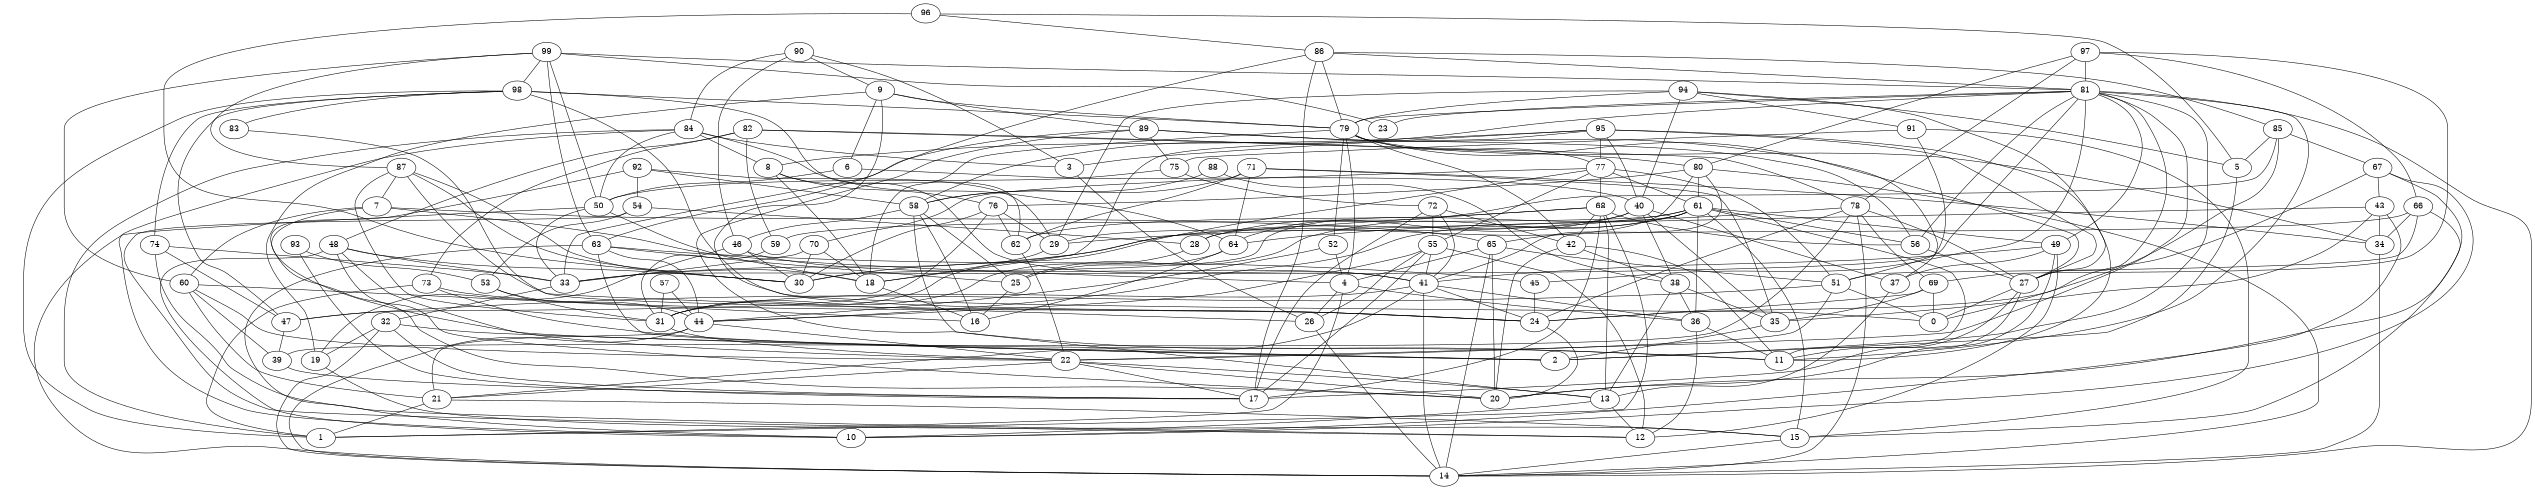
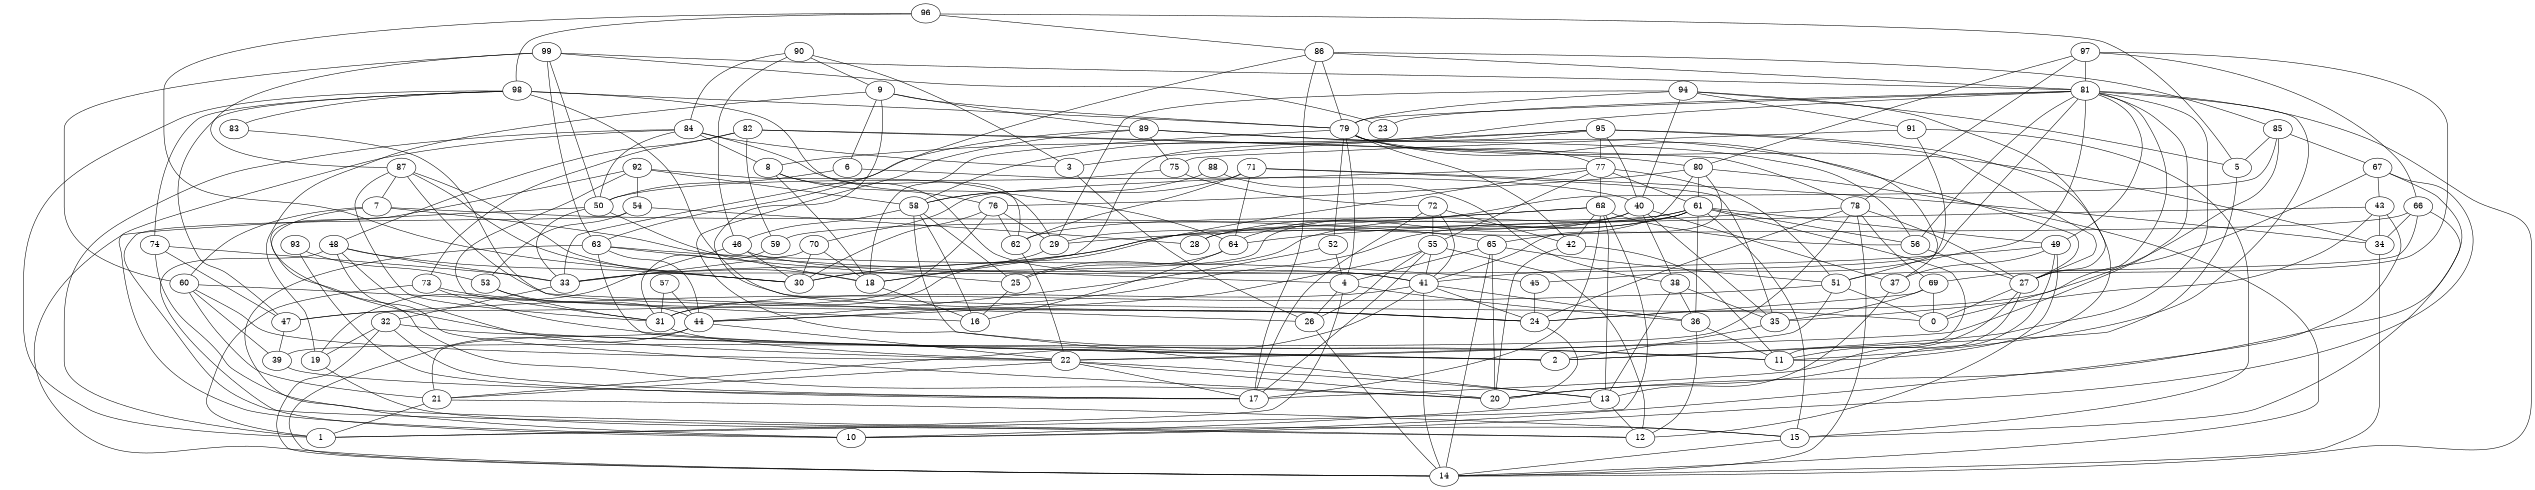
edge "99" -- "98": now "96" -- "98"
edge "42" -- "38": removed
edge "28" -- "31": now "92" -- "31"
